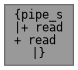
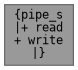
node "{pipe_s |+ read + read |}": label "{pipe_s |+ read + read |}" -> "{pipe_s |+ read + write |}"
